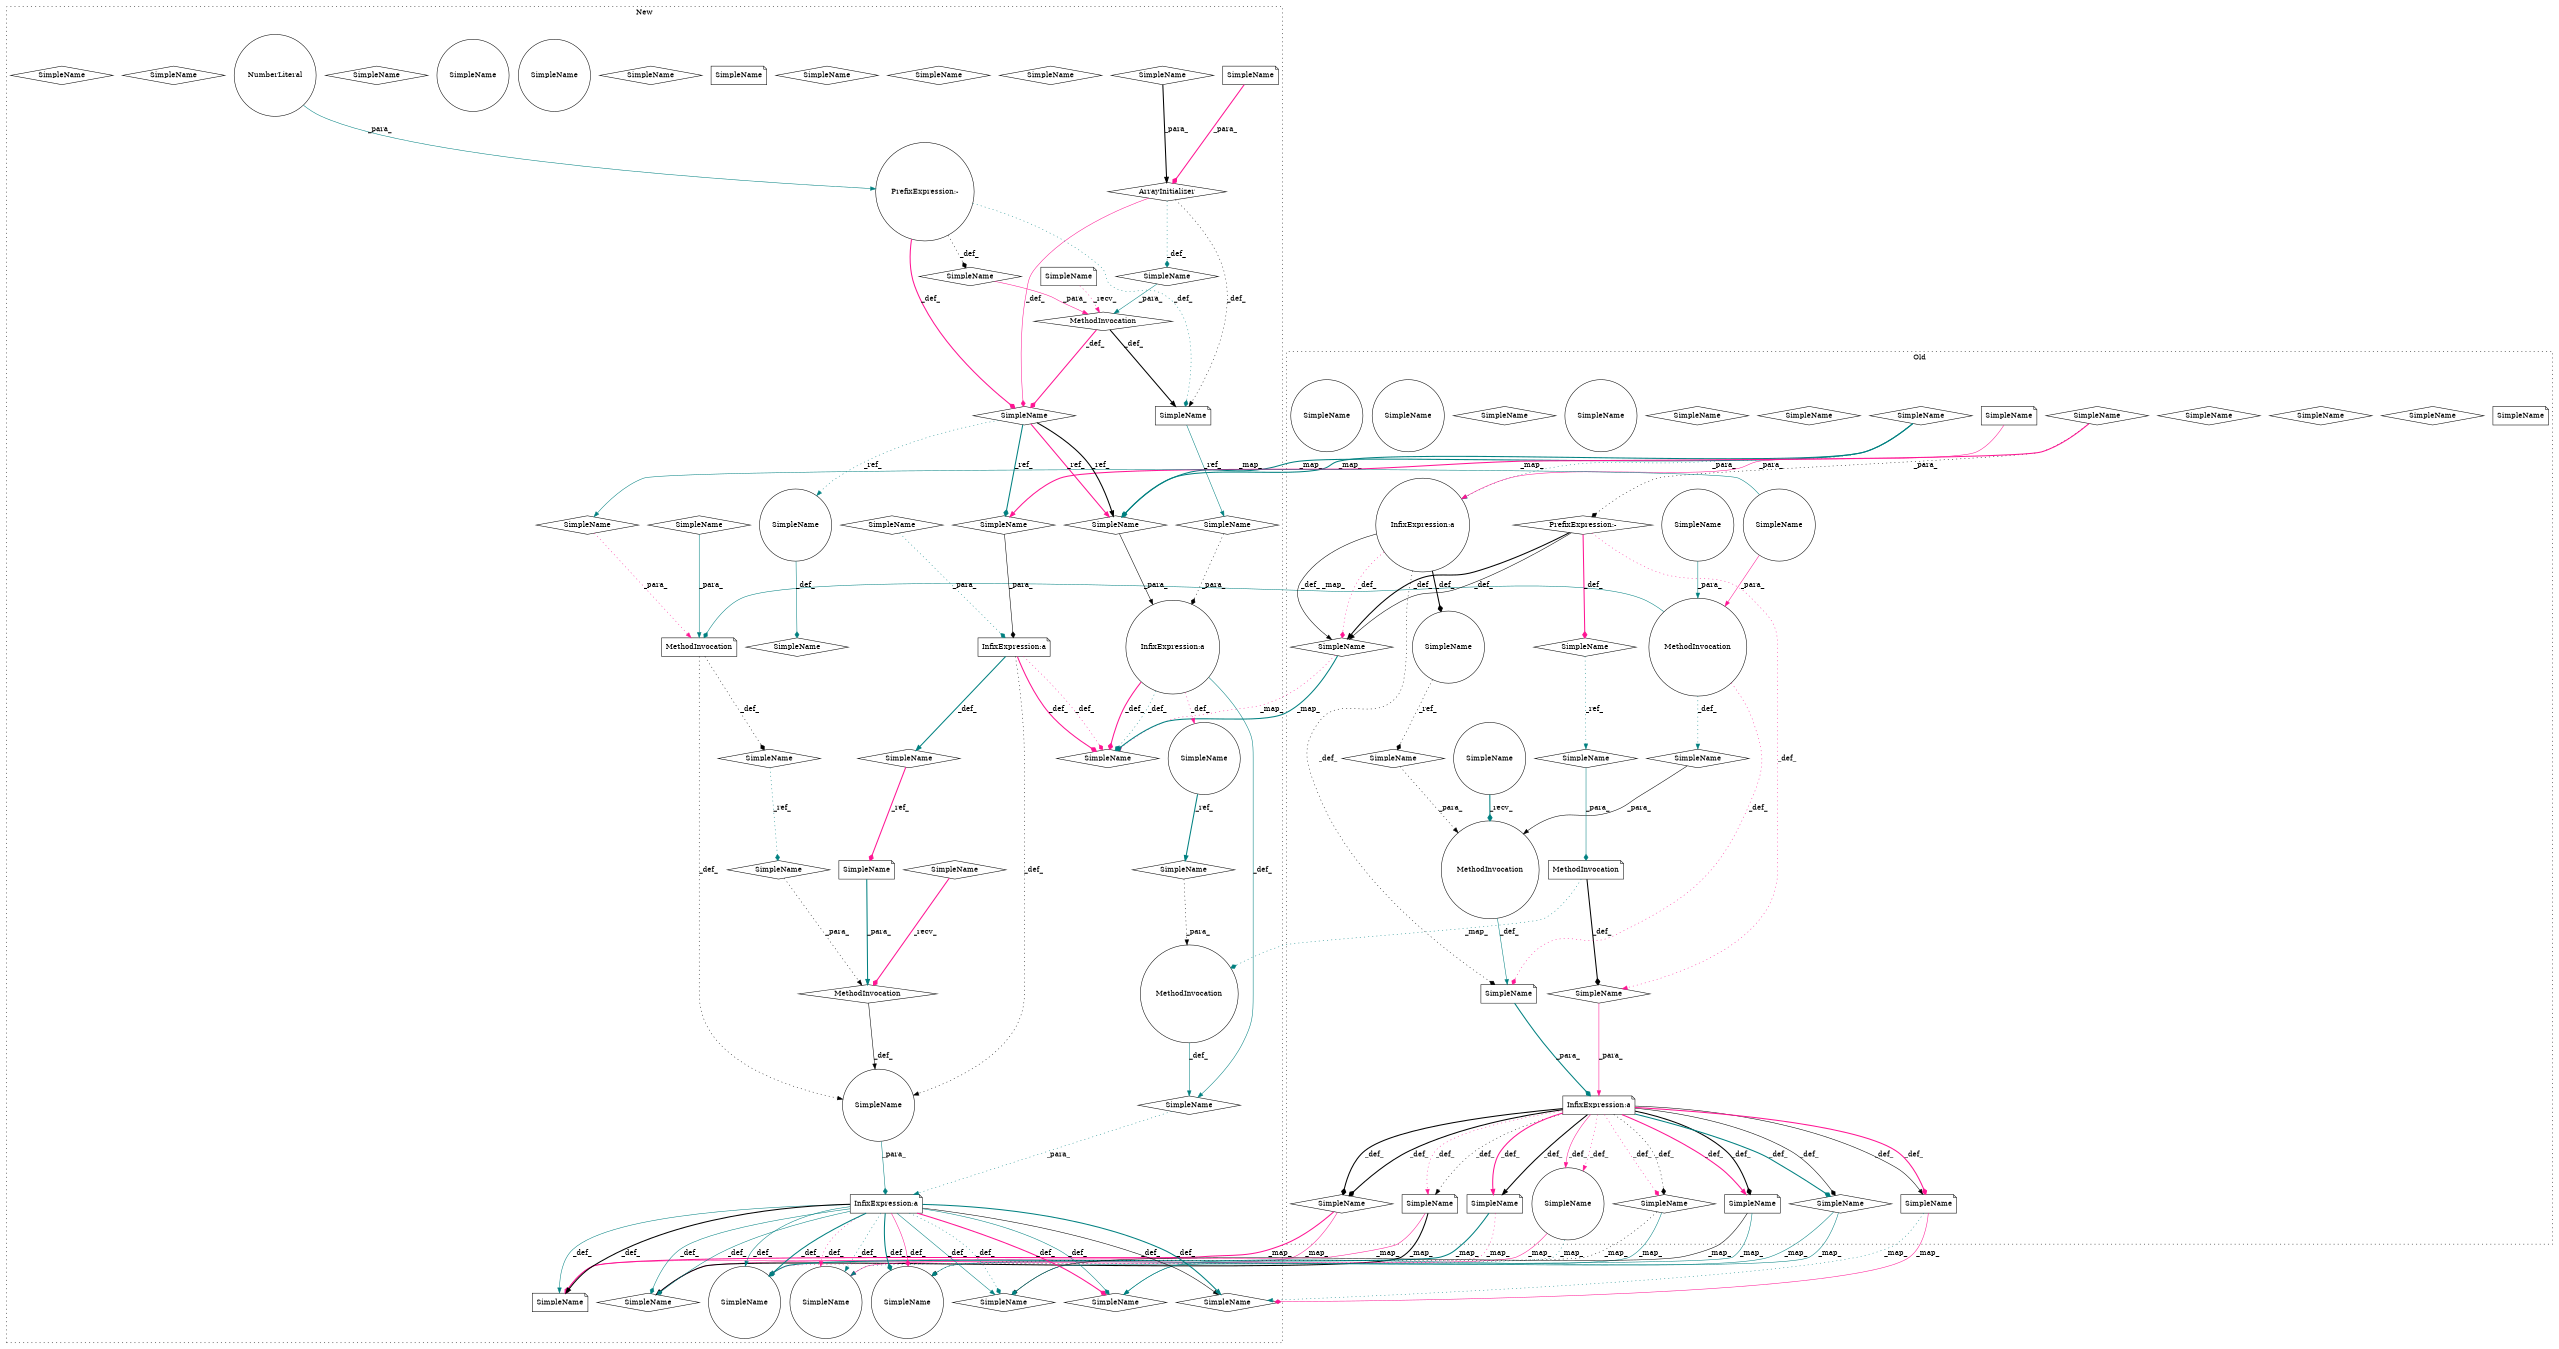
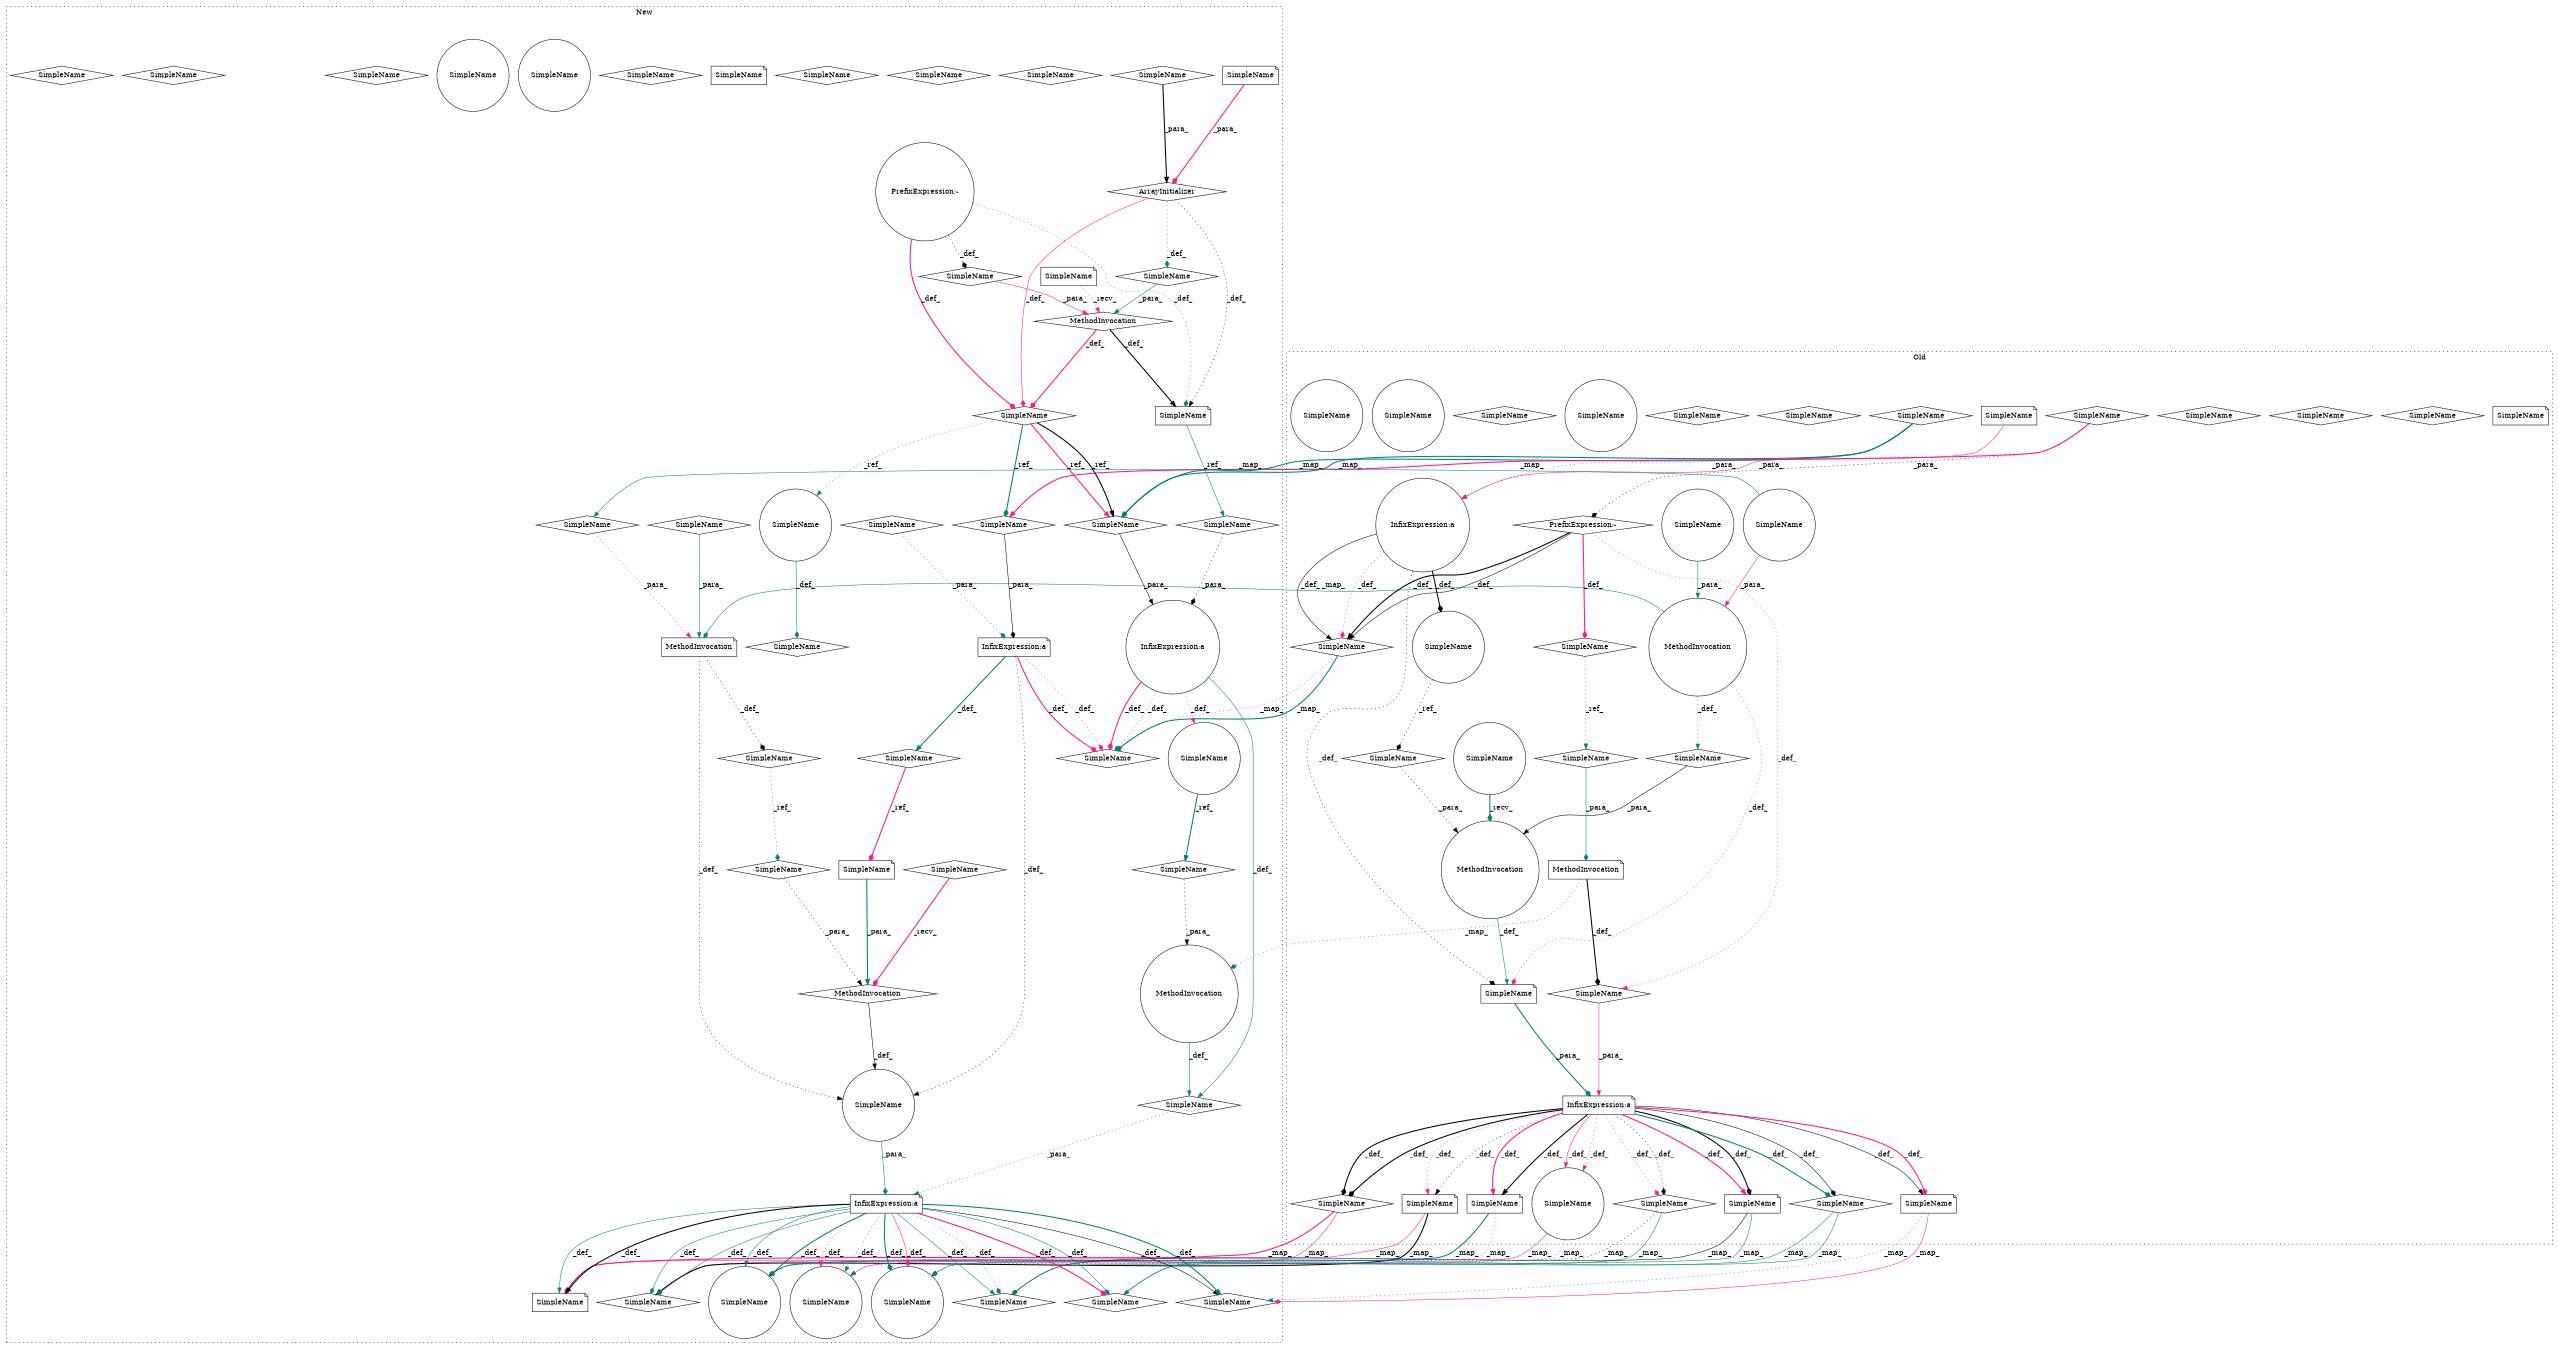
node "NumberLiteral": removed
